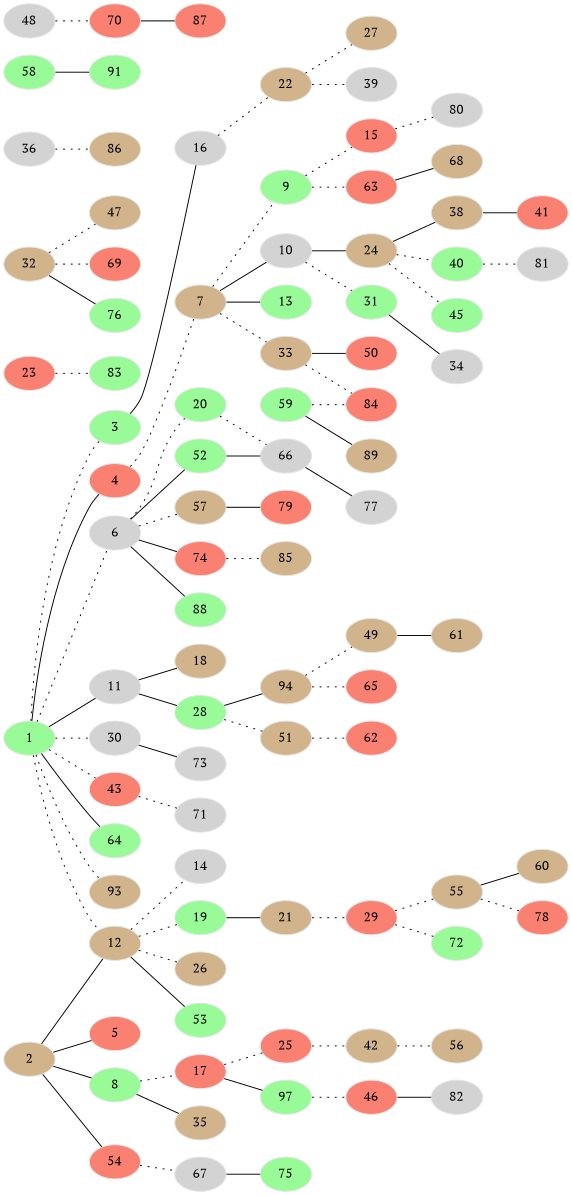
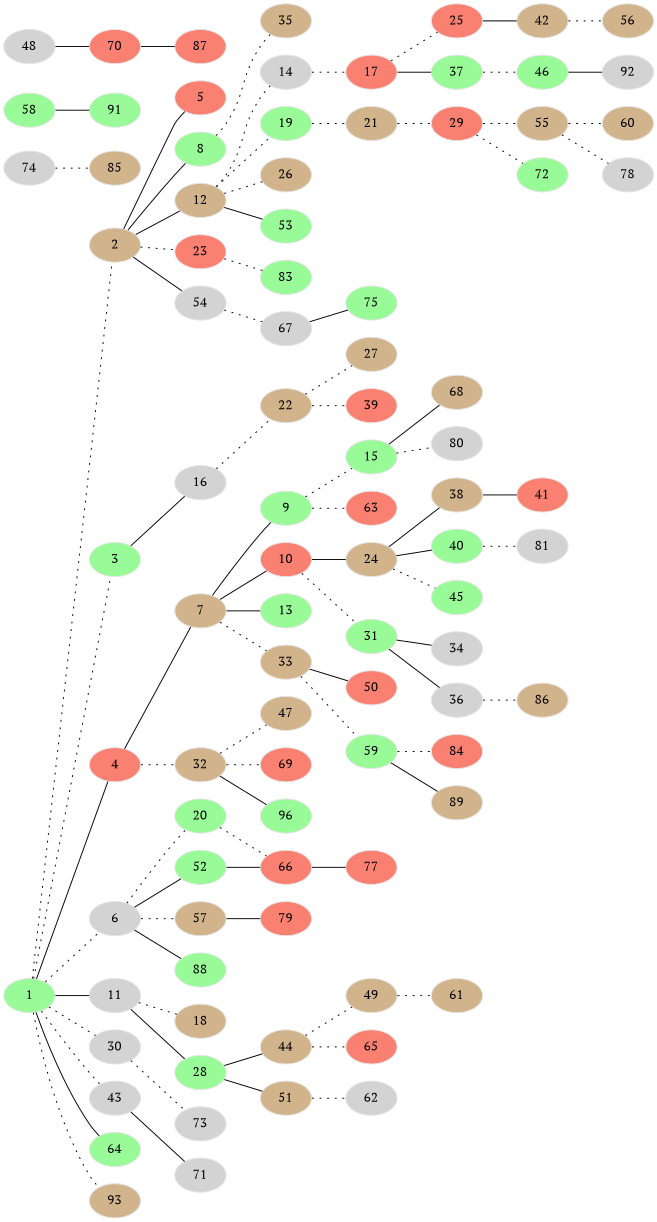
edge "48" -- "70": style dotted -> solid
node "39": fillcolor lightgrey -> salmon
node "15": fillcolor salmon -> palegreen
edge "68" -- "63": now "68" -- "15"
edge "9" -- "7": style dotted -> solid
edge "2" -- "23": added
node "10": fillcolor lightgrey -> salmon
edge "24" -- "40": style dotted -> solid
node "76": label "76" -> "96"
edge "33" -- "84": now "33" -- "59"
edge "7" -- "4": style dotted -> solid
node "66": fillcolor lightgrey -> salmon
node "77": fillcolor lightgrey -> salmon
edge "6" -- "74": removed
node "74": fillcolor salmon -> lightgrey
edge "49" -- "61": style solid -> dotted
edge "31" -- "36": added
edge "18" -- "11": style solid -> dotted
node "94": label "94" -> "44"
edge "28" -- "51": style dotted -> solid
node "62": fillcolor salmon -> lightgrey
edge "30" -- "73": style solid -> dotted
edge "4" -- "32": added
node "43": fillcolor salmon -> lightgrey
edge "43" -- "71": style dotted -> solid
edge "1" -- "12": now "1" -- "2"
edge "60" -- "55": style solid -> dotted
edge "19" -- "21": style solid -> dotted
node "78": fillcolor salmon -> lightgrey
edge "25" -- "42": style dotted -> solid
edge "17" -- "8": now "17" -- "14"
node "97": label "97" -> "37"
node "46": fillcolor salmon -> palegreen
node "82": label "82" -> "92"
edge "8" -- "35": style solid -> dotted
node "54": fillcolor salmon -> lightgrey
